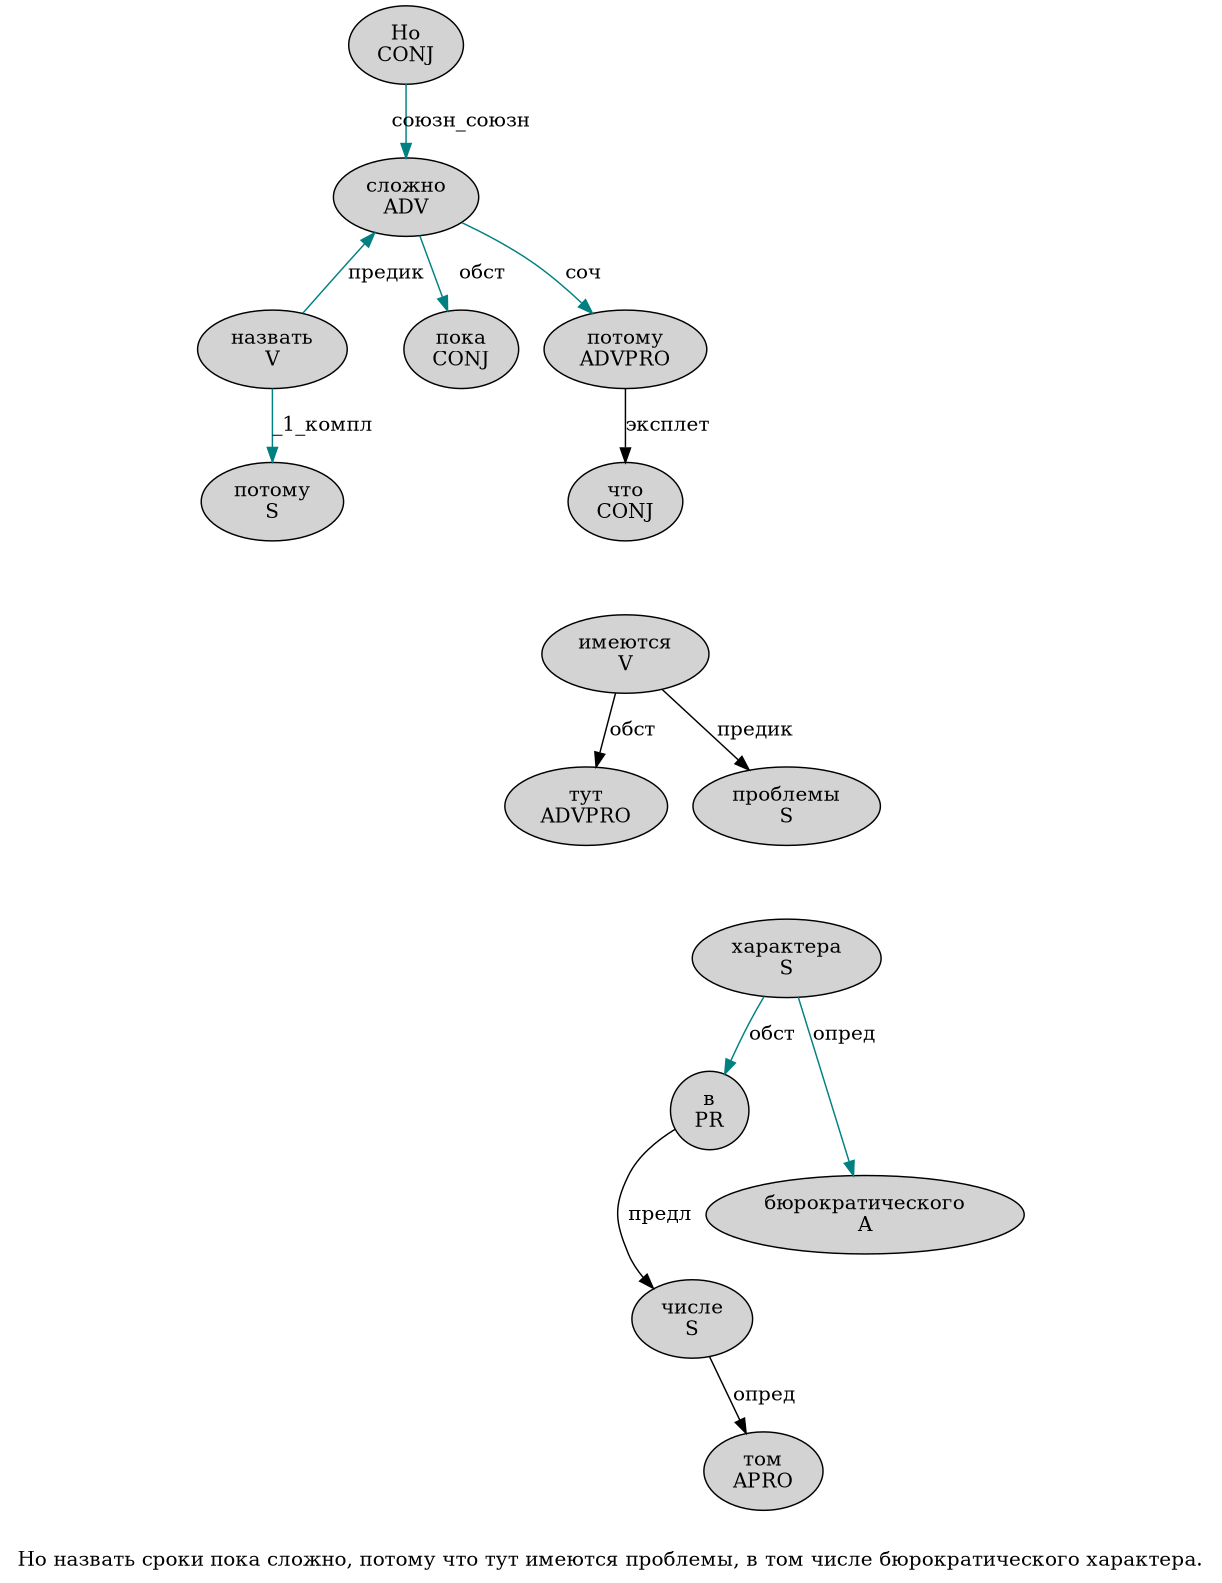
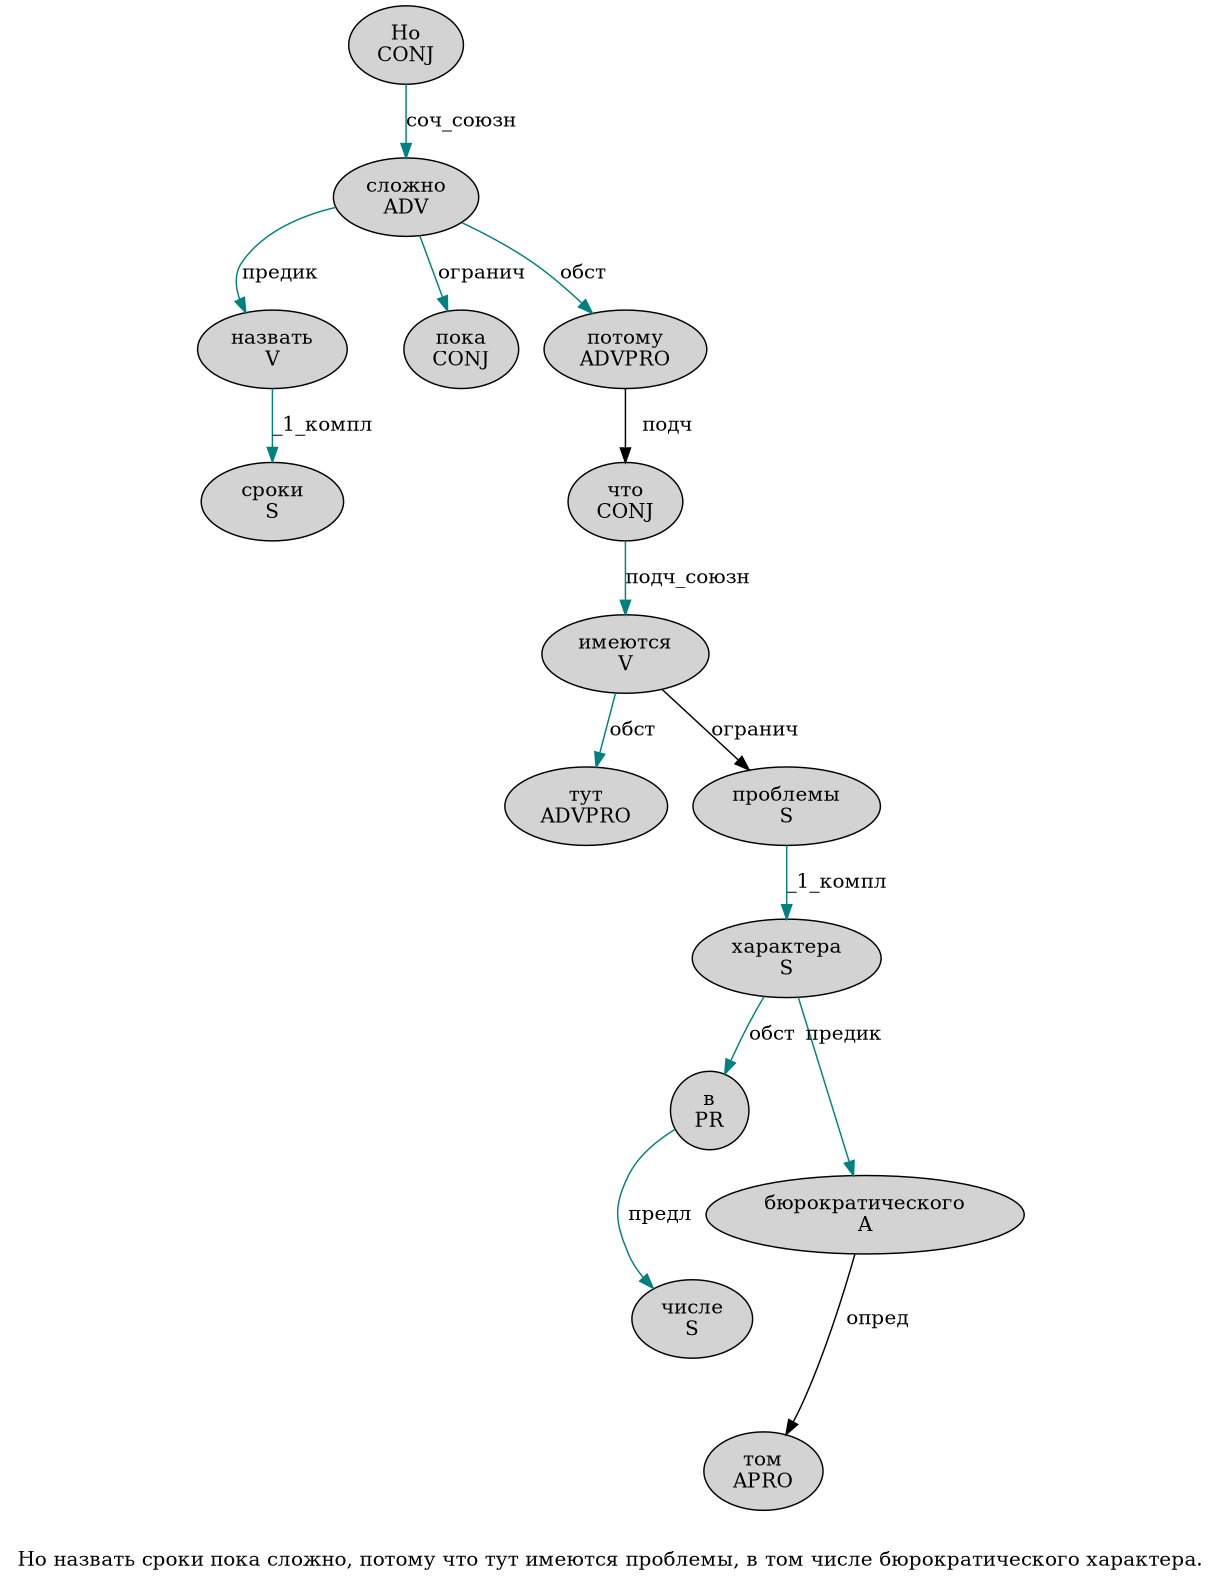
edge "Но CONJ" -> "сложно ADV": label "союзн_союзн" -> "соч_союзн"
edge "сложно ADV" -> "пока CONJ": label "обст" -> "огранич"
edge "сложно ADV" -> "потому ADVPRO": label "соч" -> "обст"
edge "назвать V" -> "сложно ADV": reversed
edge "потому ADVPRO" -> "что CONJ": label "эксплет" -> "подч"
node "потому S": label "потому S" -> "сроки S"
edge "что CONJ" -> "имеются V": added, label "подч_союзн"
edge "имеются V" -> "тут ADVPRO": color black -> teal
edge "имеются V" -> "проблемы S": label "предик" -> "огранич"
edge "проблемы S" -> "характера S": added, label "_1_компл"
edge "характера S" -> "бюрократического A": label "опред" -> "предик"
edge "в PR" -> "числе S": color black -> teal
edge "числе S" -> "том APRO": now "бюрократического A" -> "том APRO"
